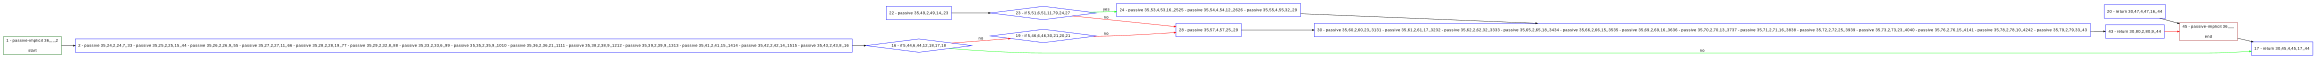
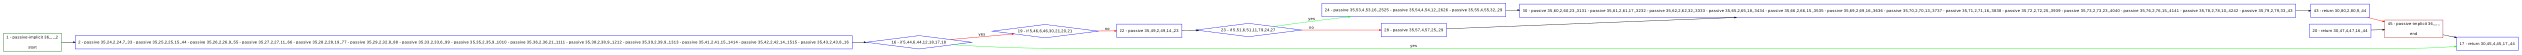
edge "19 - if 5,46,6,46,30,21,20,21" -> "28 - passive 35,57,4,57,25,,29": now "19 - if 5,46,6,46,30,21,20,21" -> "22 - passive 35,49,2,49,14,,23"
edge "16 - if 5,44,6,44,12,18,17,18" -> "19 - if 5,46,6,46,30,21,20,21": label "no" -> "yes"
edge "16 - if 5,44,6,44,12,18,17,18" -> "17 - return 30,45,4,45,17,,44": label "no" -> "yes"
